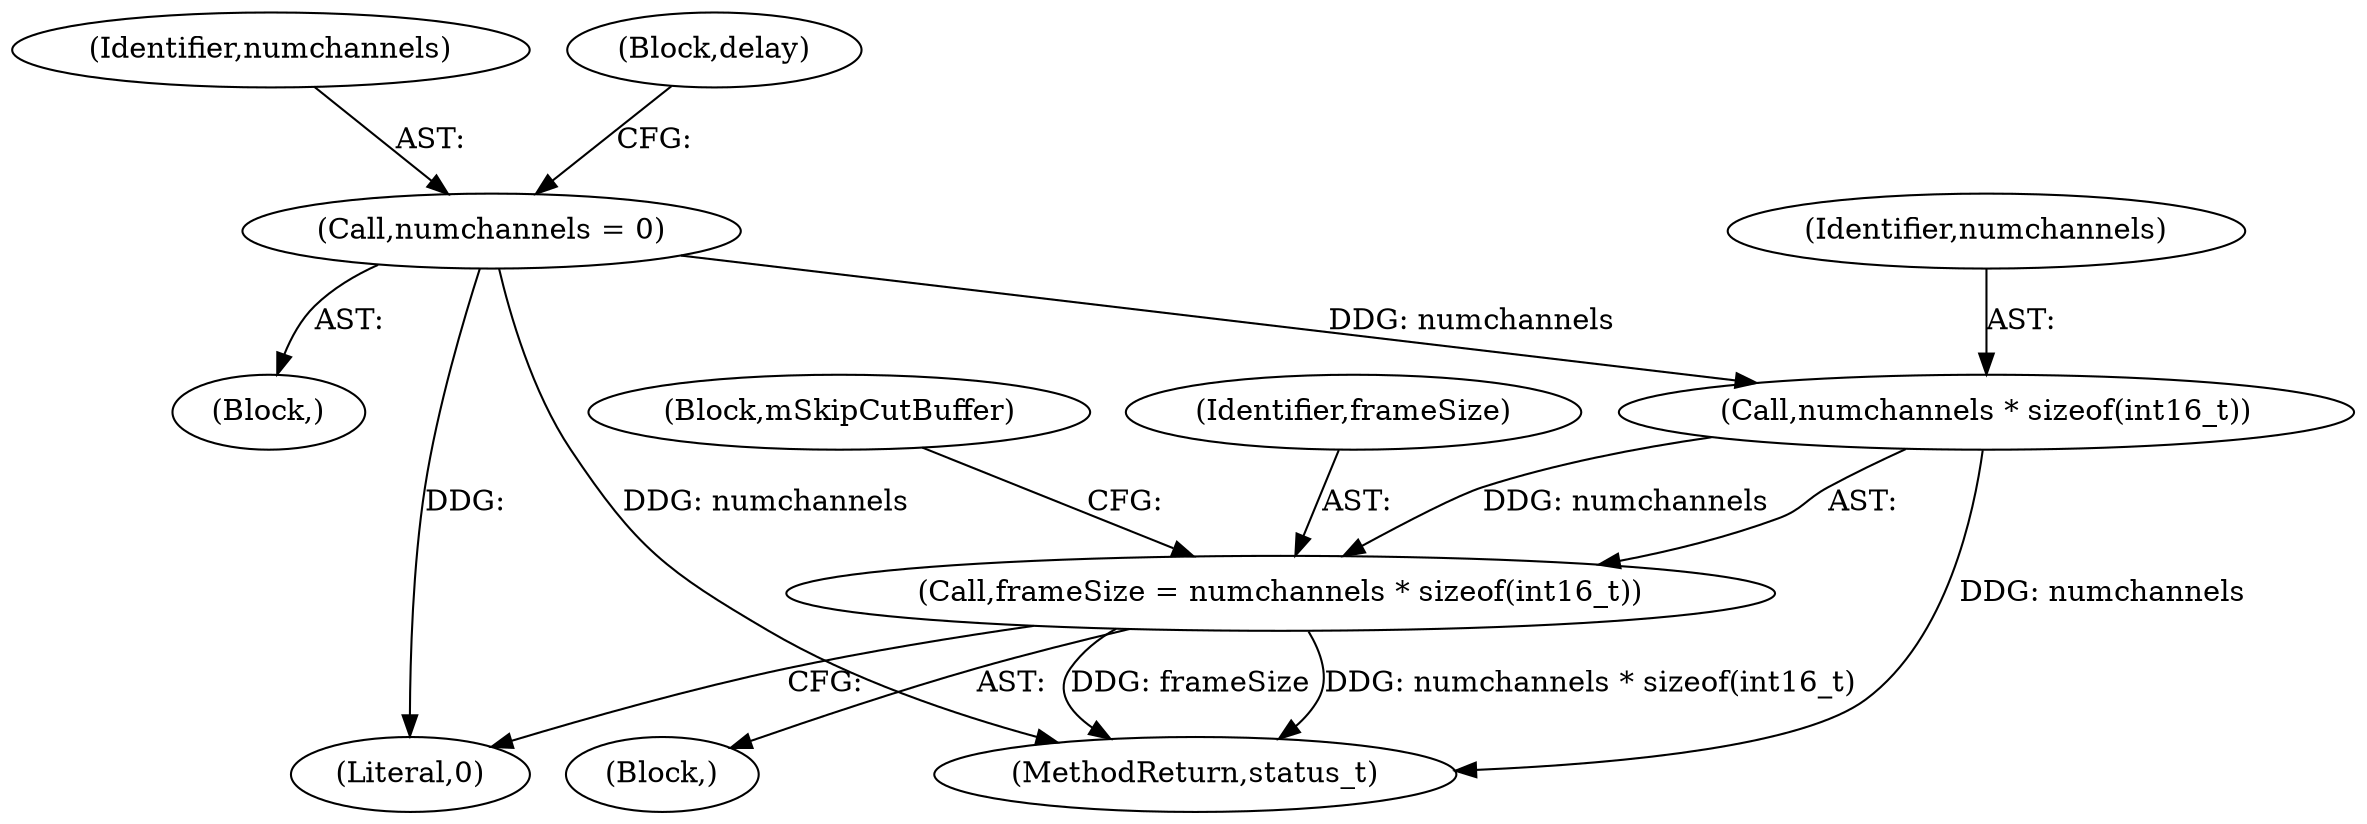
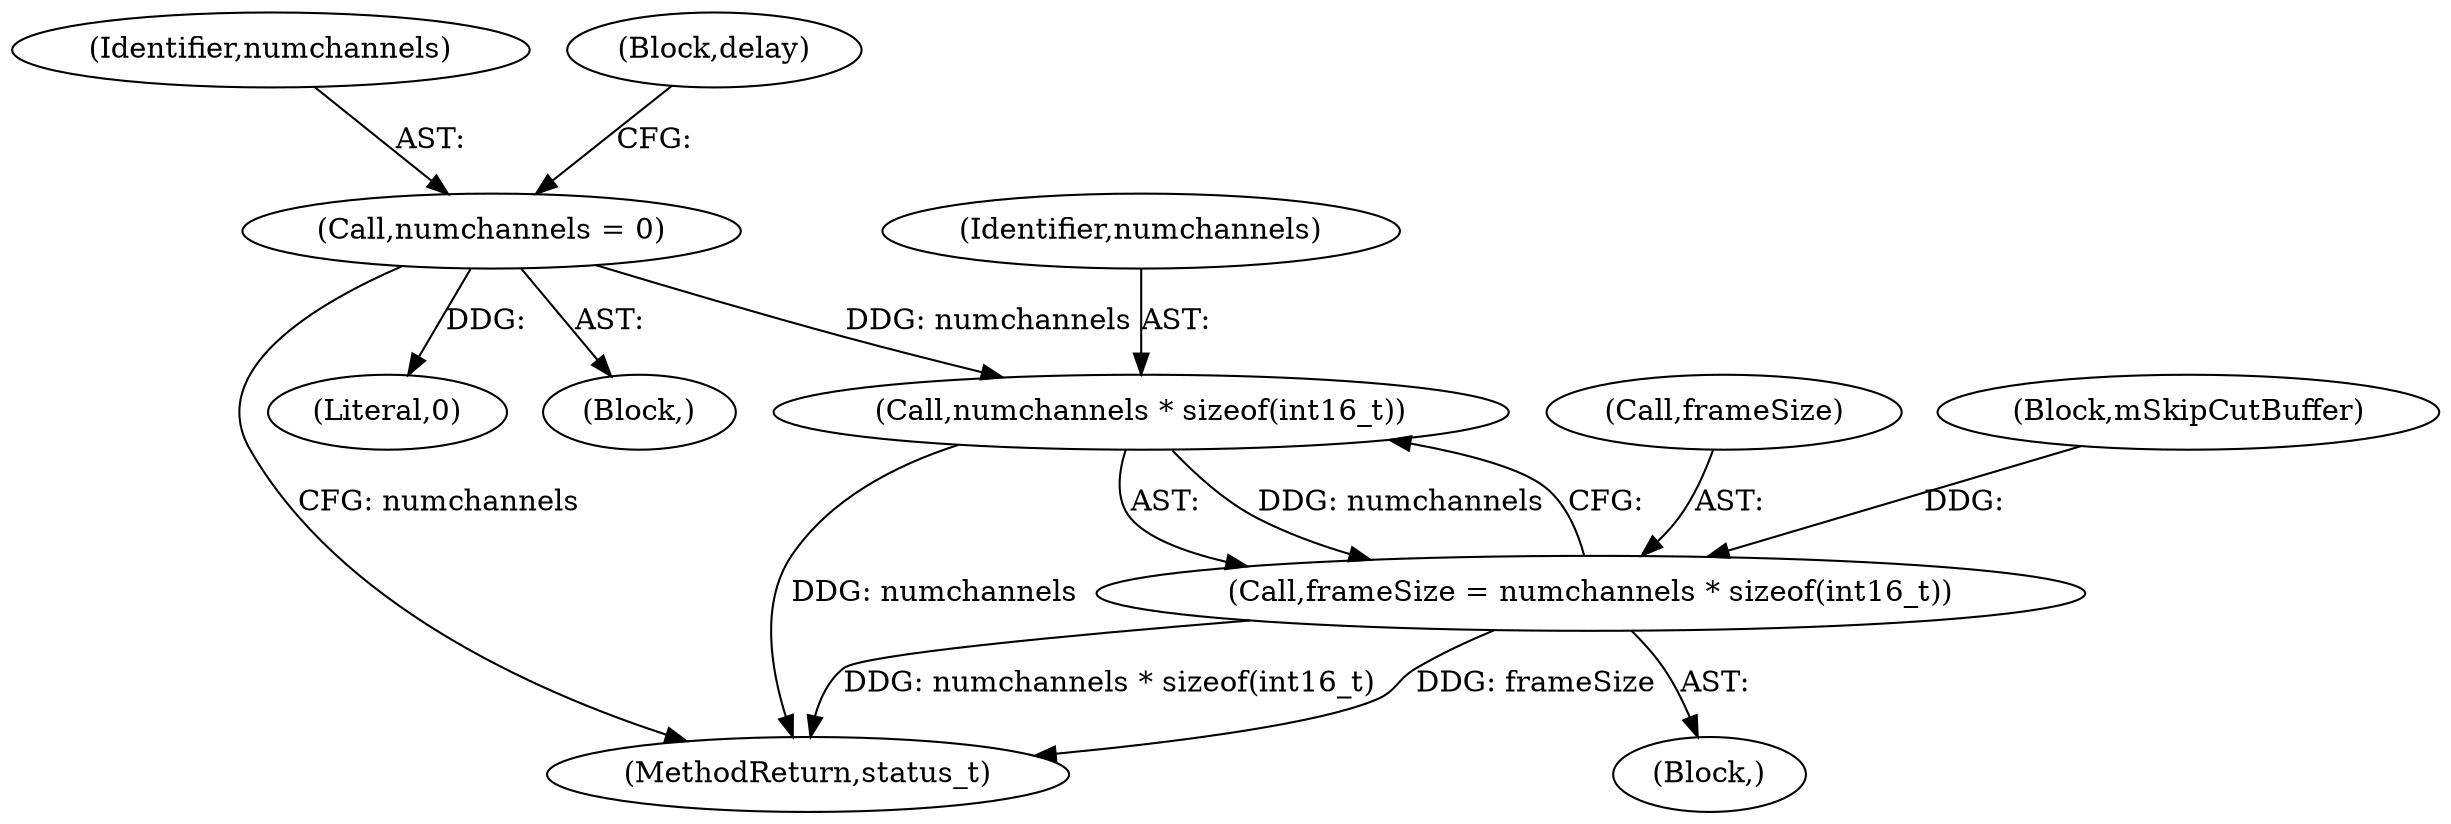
node "(Identifier,frameSize)": label "(Identifier,frameSize)" -> "(Call,frameSize)"
edge "(Call,numchannels = 0)" -> "(MethodReturn,status_t)": label "DDG: numchannels" -> "CFG: numchannels"
edge "(Block,mSkipCutBuffer)" -> "(Call,frameSize = numchannels * sizeof(int16_t))": label "CFG: " -> "DDG: "
edge "(Call,frameSize = numchannels * sizeof(int16_t))" -> "(Literal,0)": now "(Call,frameSize = numchannels * sizeof(int16_t))" -> "(Call,numchannels * sizeof(int16_t))"
